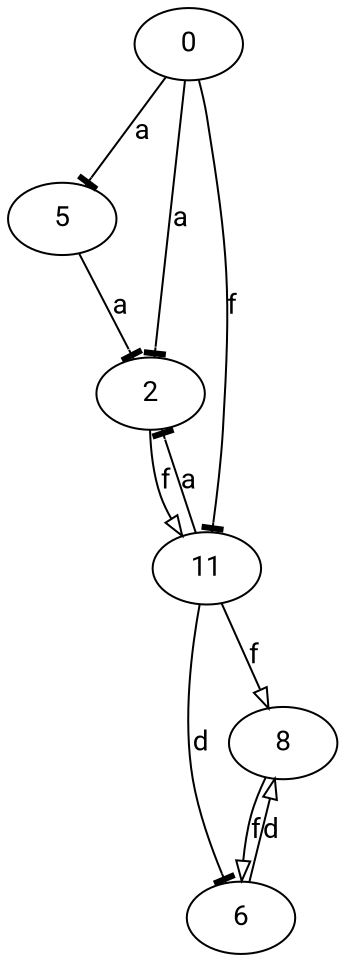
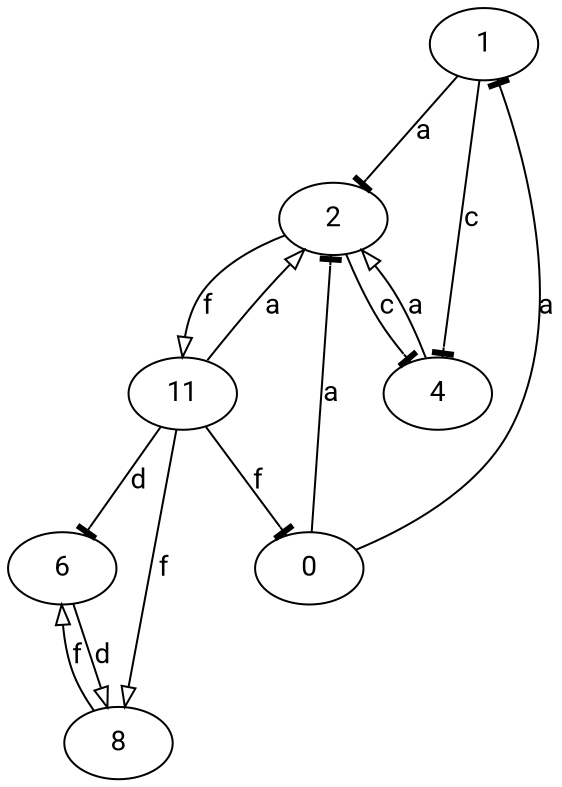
node "5": label "5" -> "1"
edge "0" -> "11": reversed
node "4": added
edge "11" -> "2": arrowhead tee -> onormal
